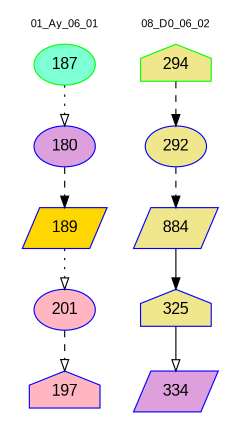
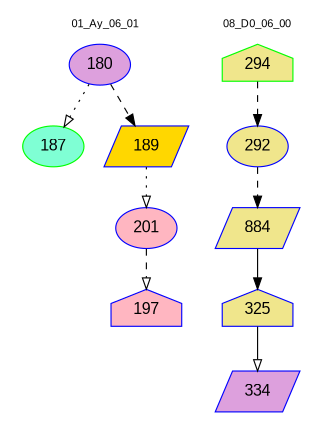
cluster "08_D0_06_02": label "08_D0_06_02" -> "08_D0_06_00"
edge "187" -> "180": reversed
